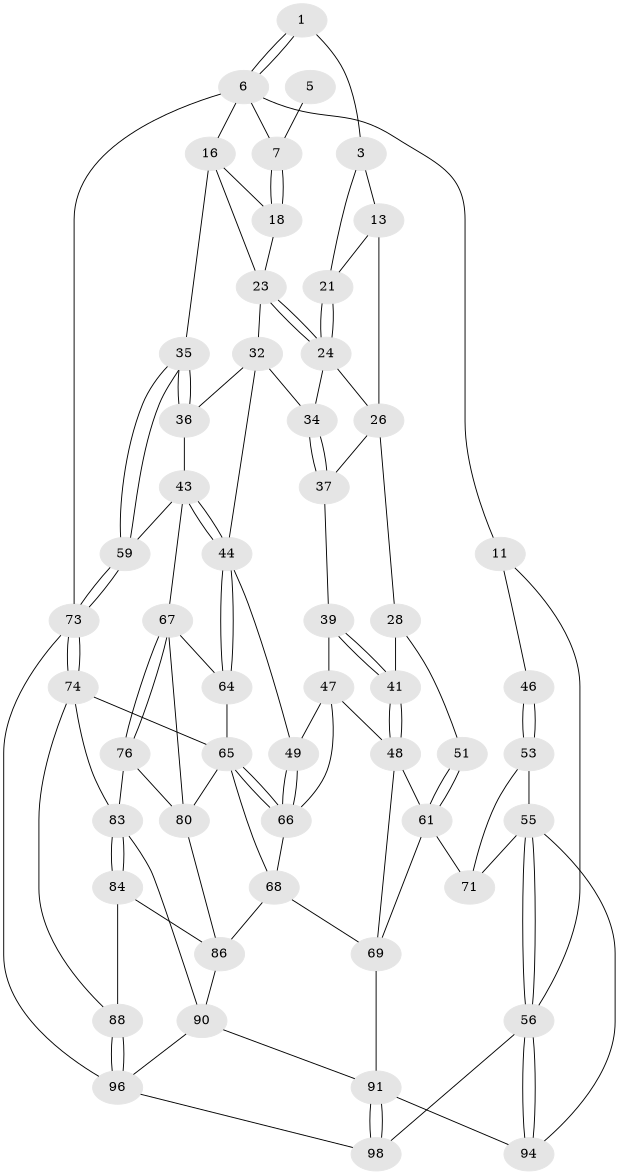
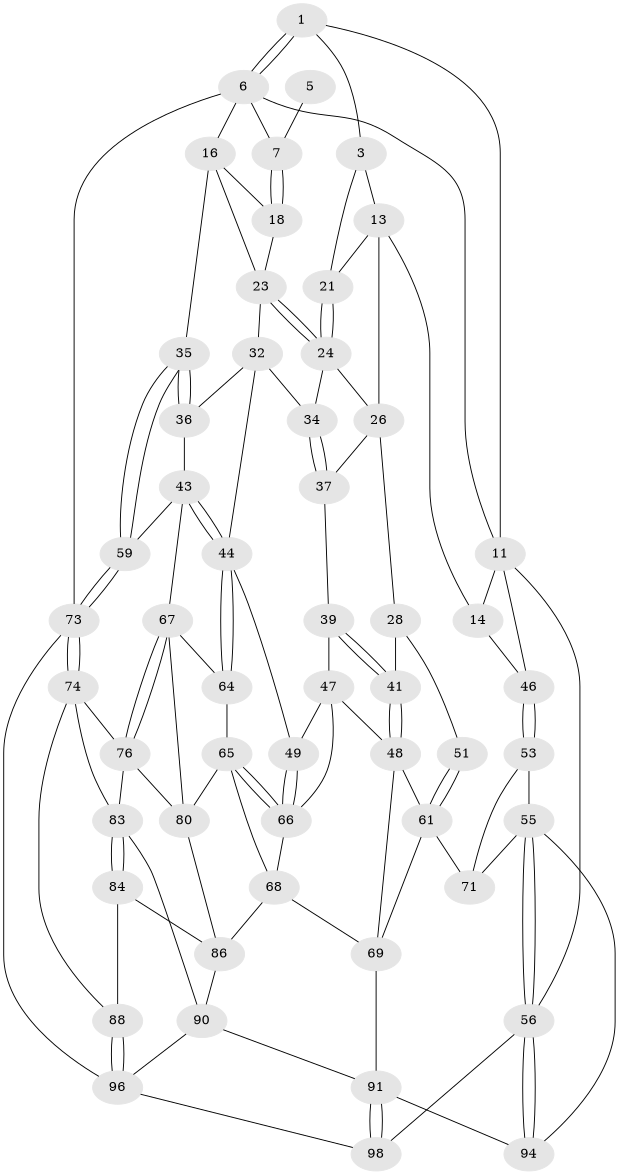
edge "1" -- "11": added
node "14": added
edge "74" -- "65": now "74" -- "76"
